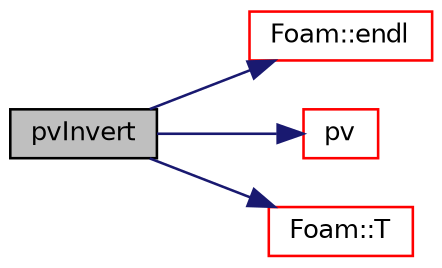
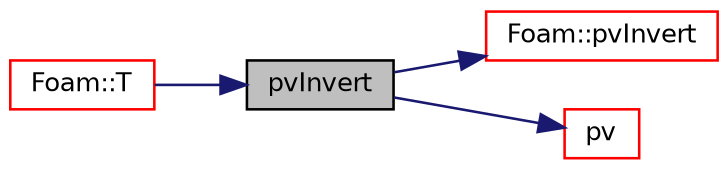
node "Foam::endl": label "Foam::endl" -> "Foam::pvInvert"
edge "pvInvert" -> "Foam::T": reversed
